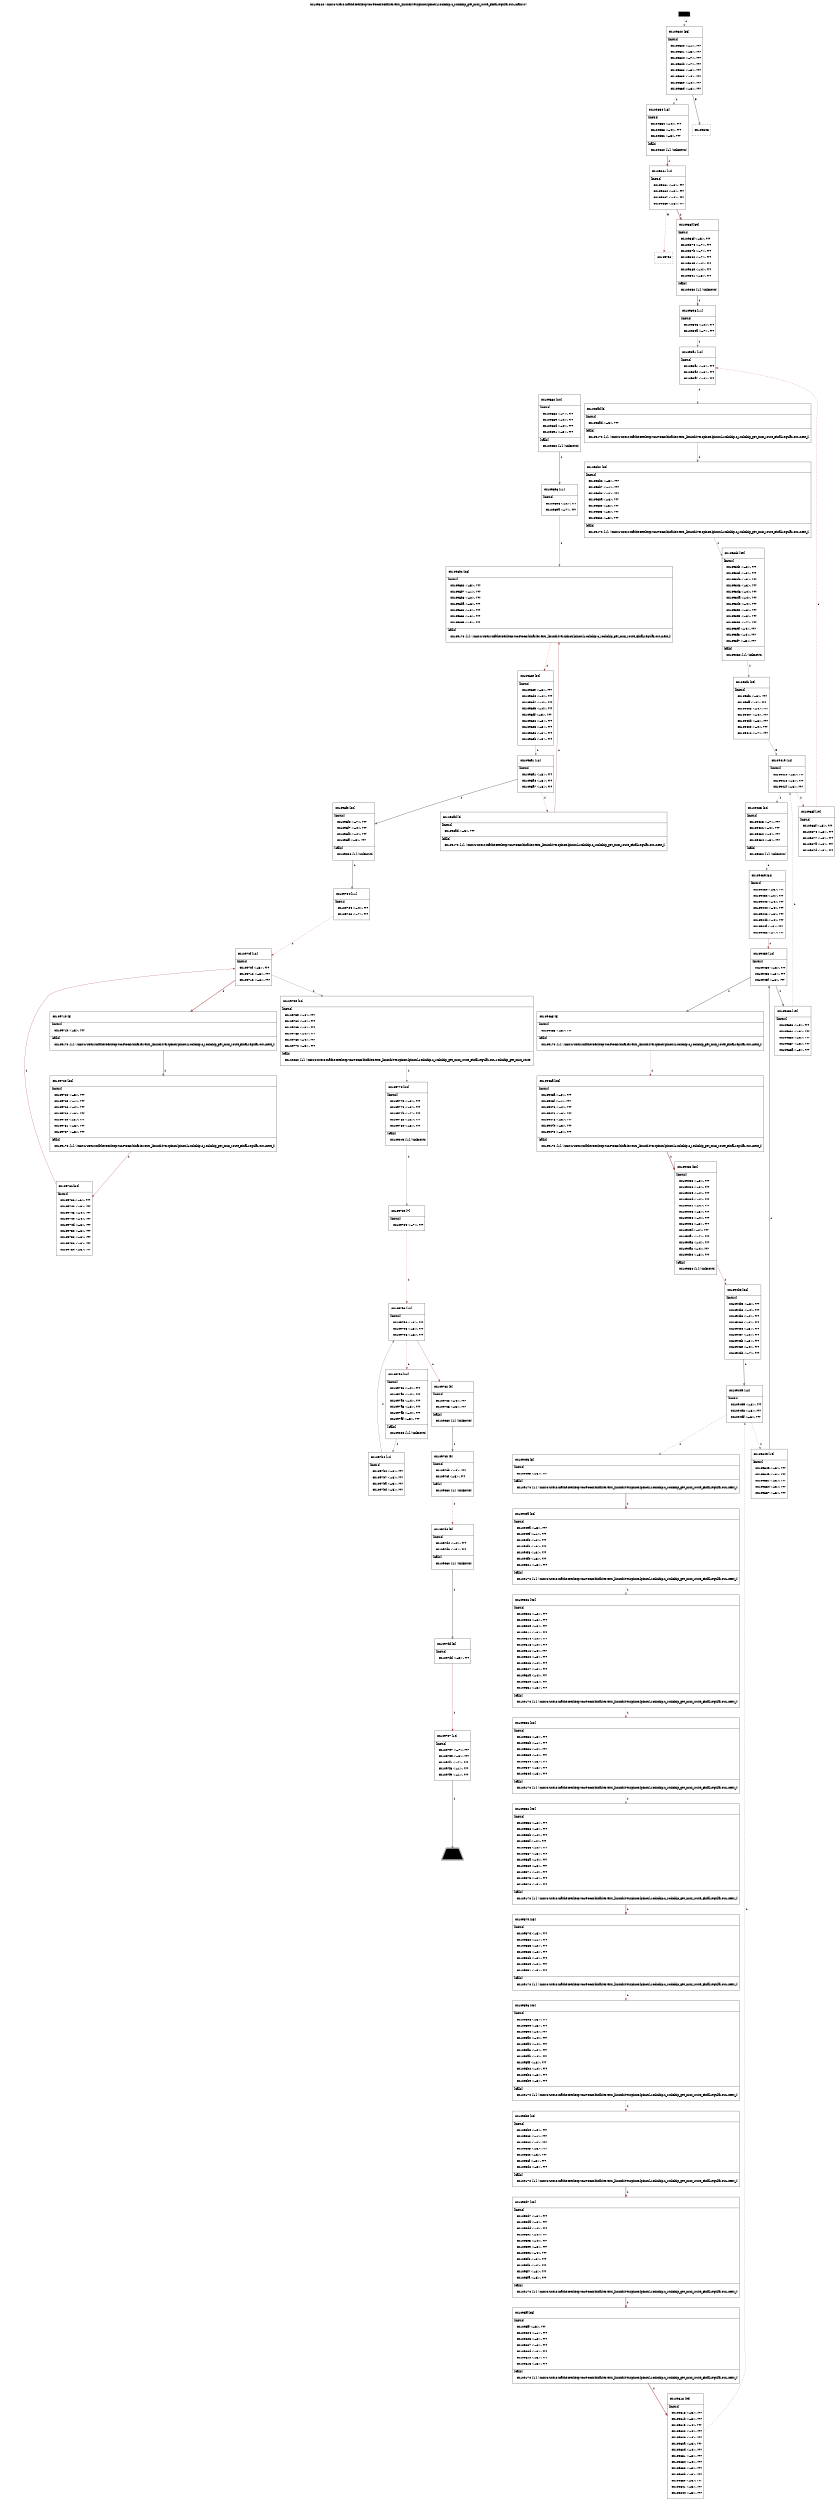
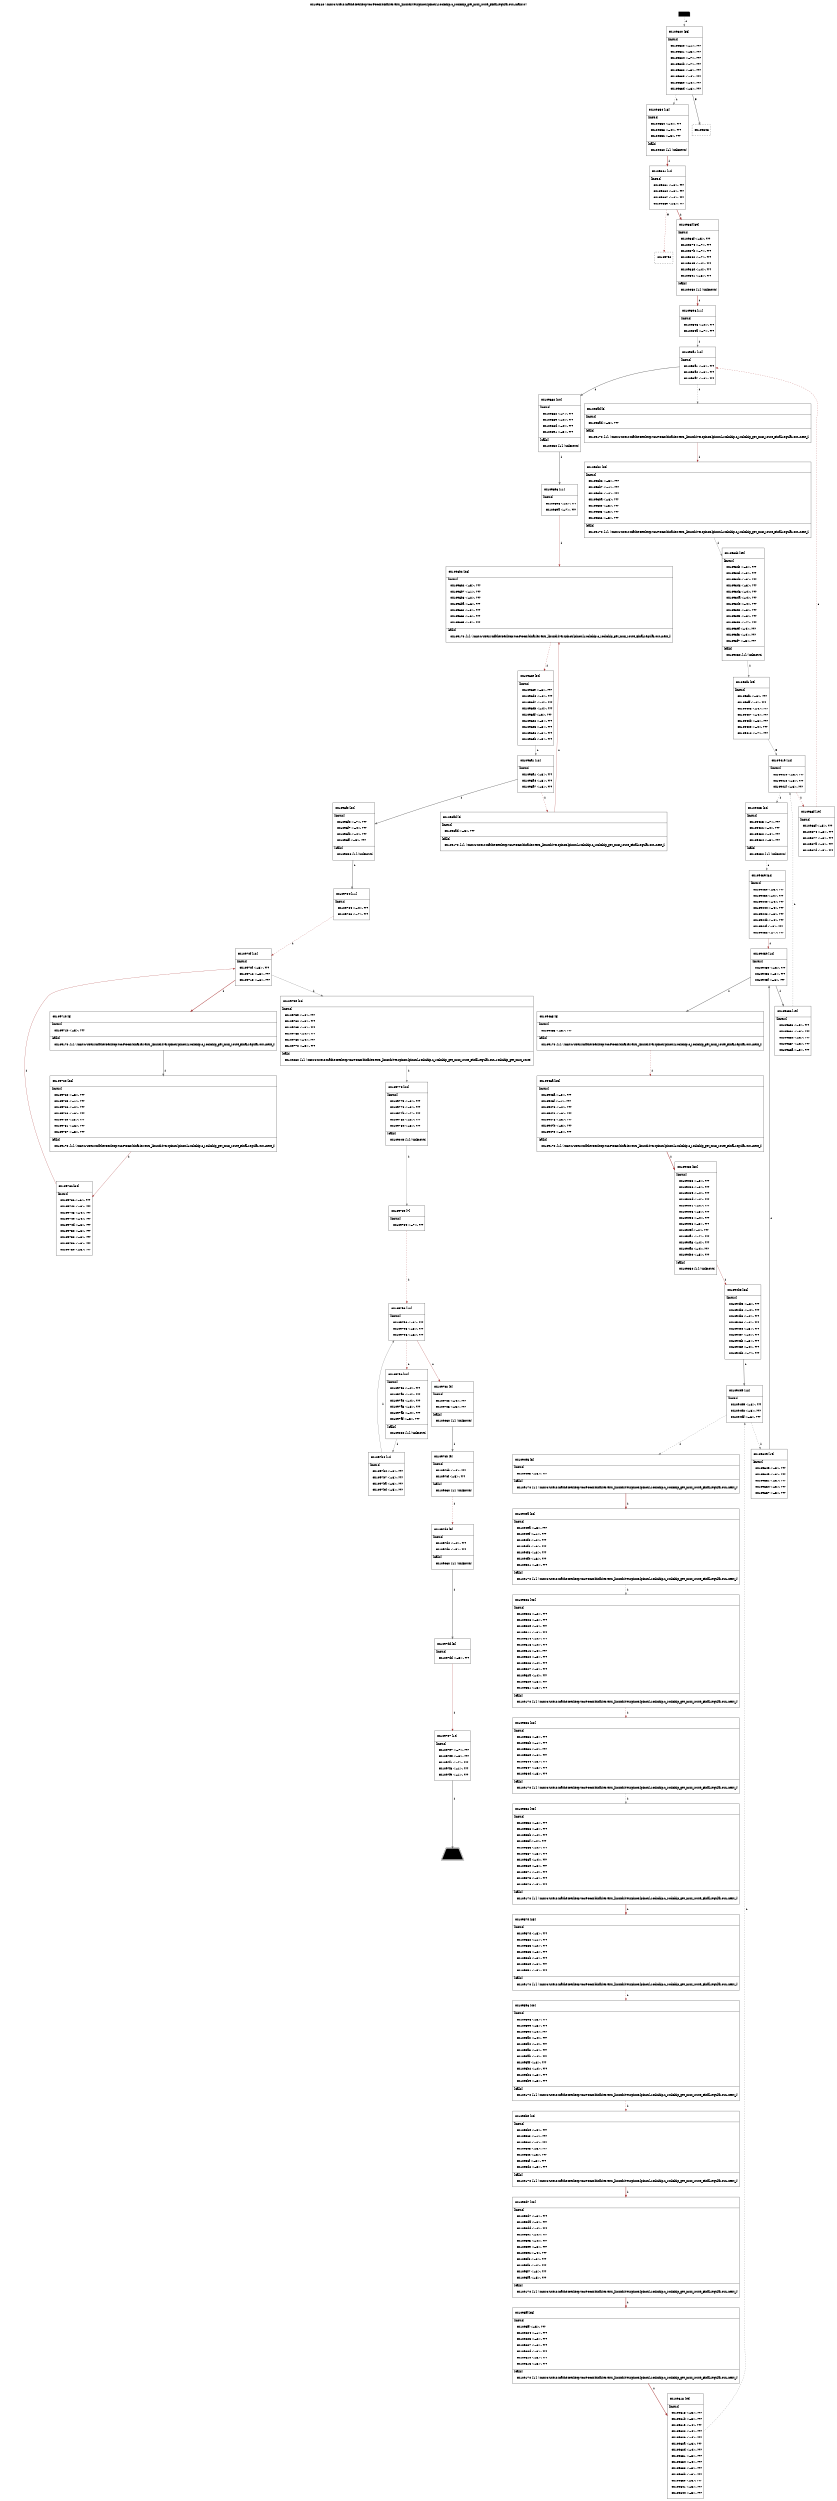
edge "0x1093a1 [12]" -> "0x109682 [20]": added, label "1"
